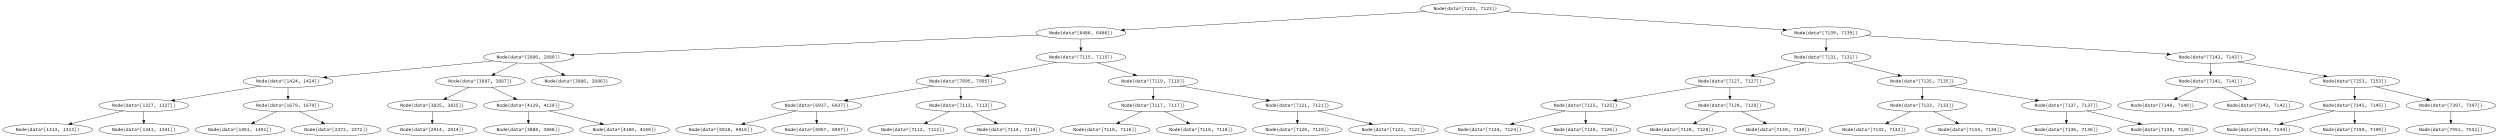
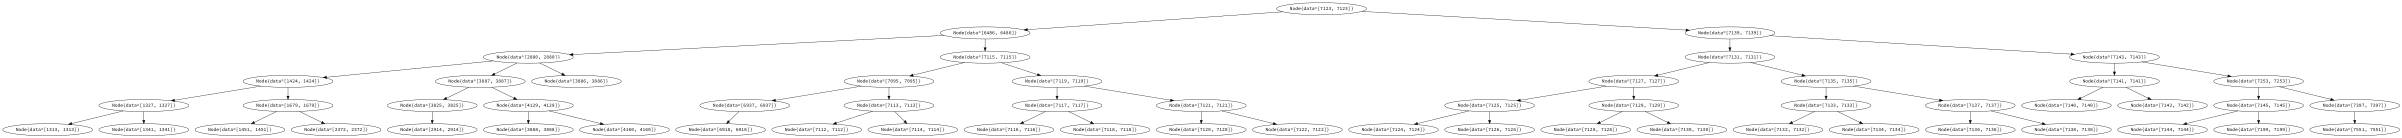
node "Node{data=[6957, 6957]}": removed
